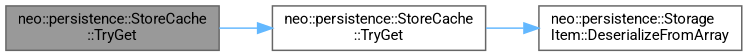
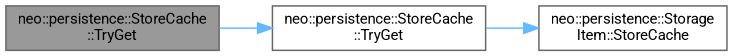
node "neo::persistence::Storage Item::DeserializeFromArray": label "neo::persistence::Storage Item::DeserializeFromArray" -> "neo::persistence::Storage Item::StoreCache"
